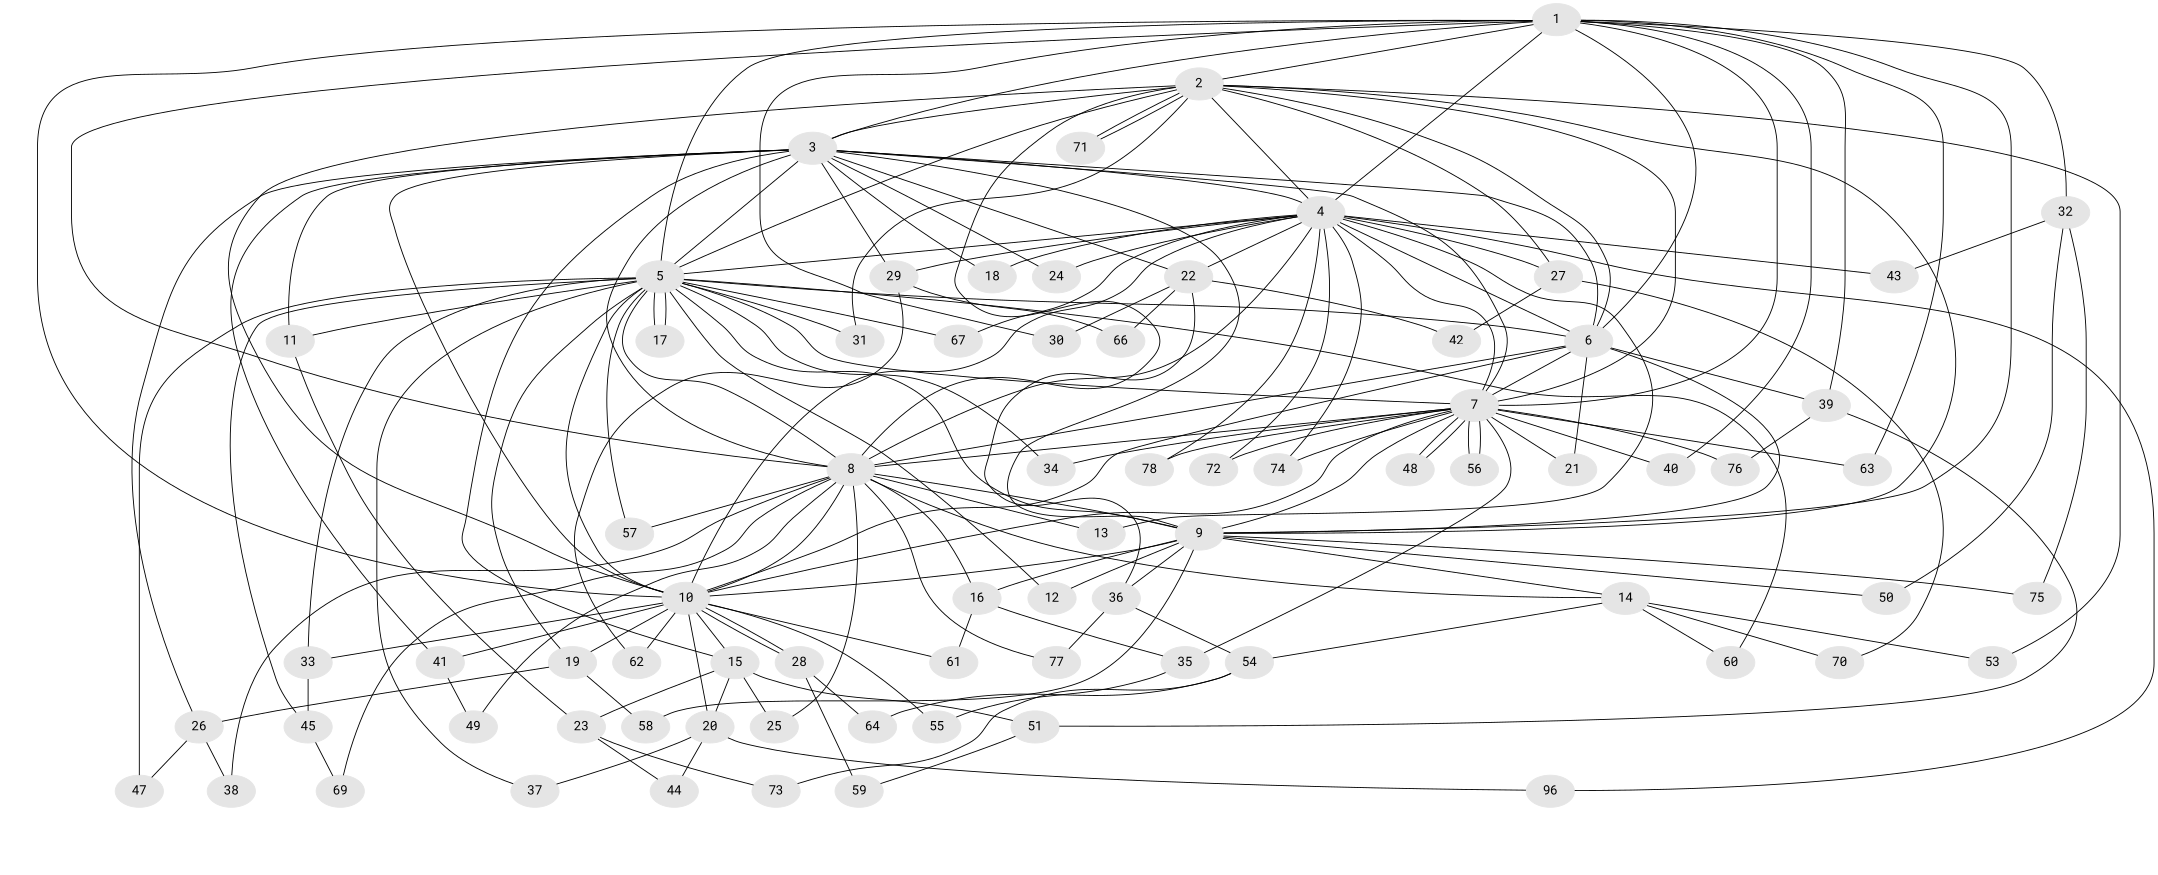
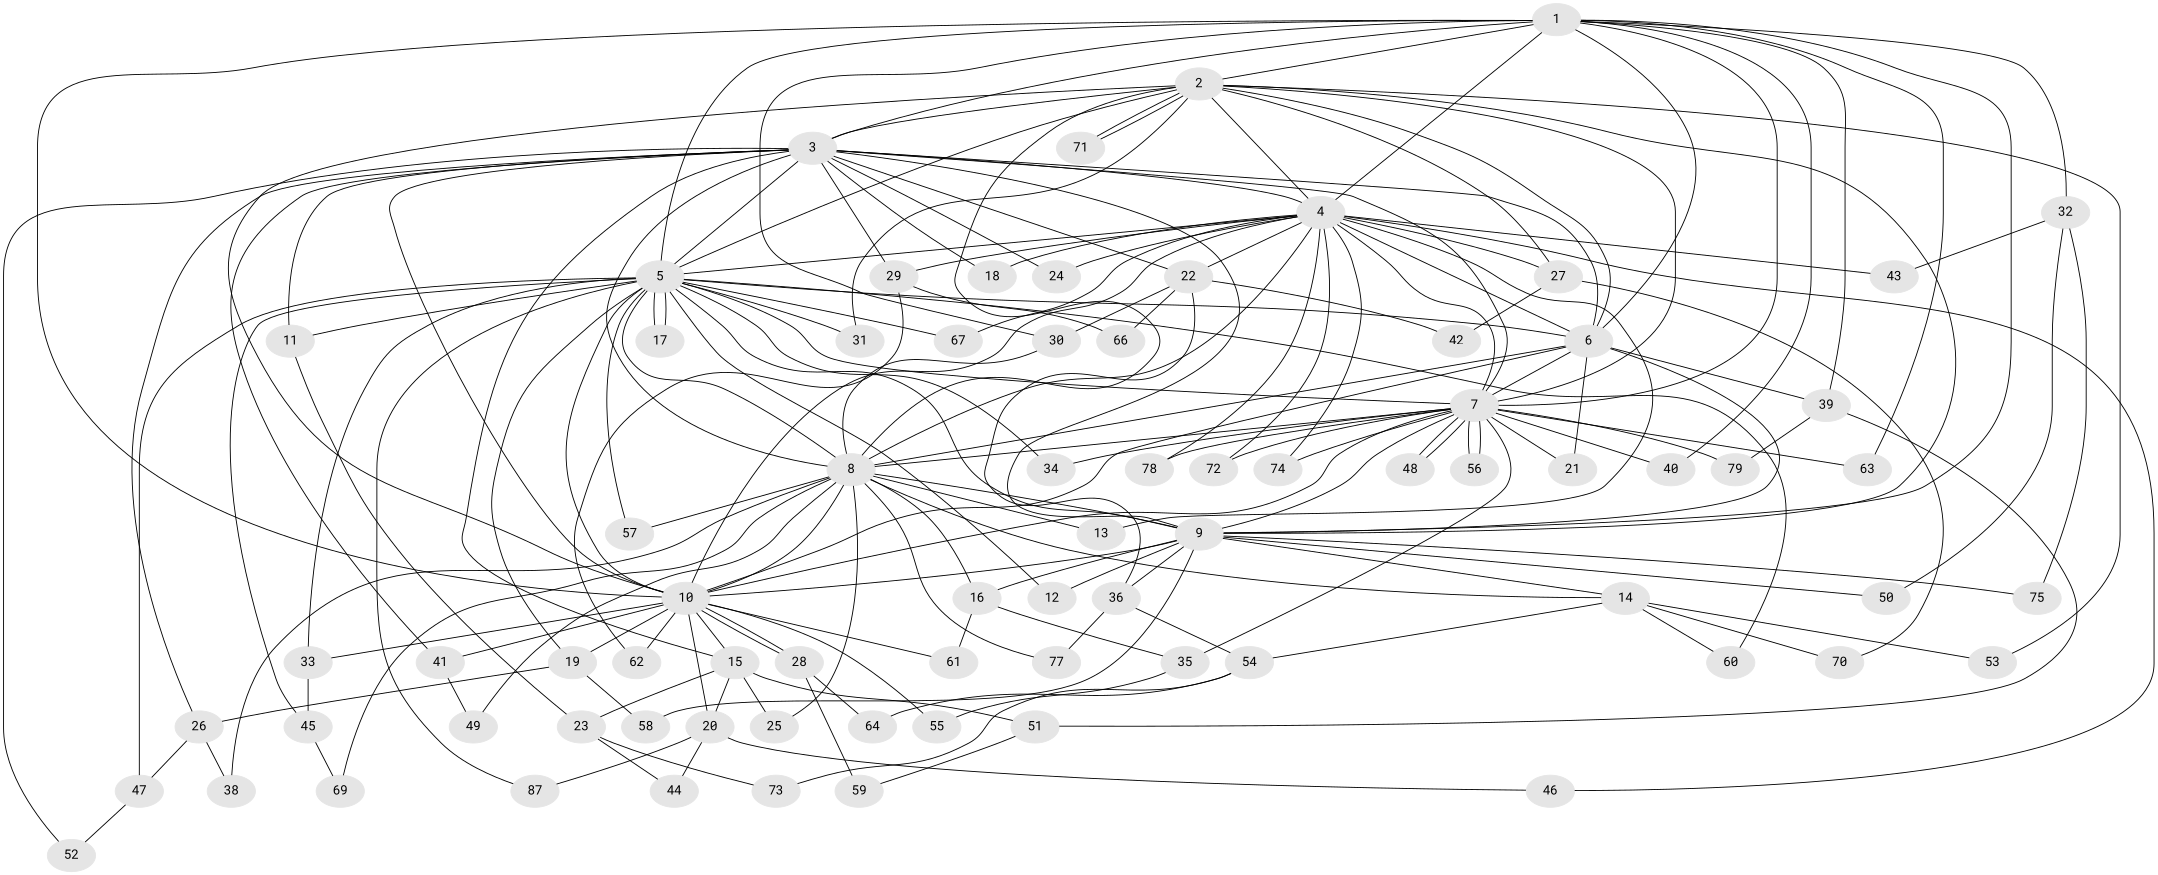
edge "1" -- "8": now "30" -- "8"
node "76": label "76" -> "79"
node "37": label "37" -> "87"
node "96": label "96" -> "46"
node "52": added
